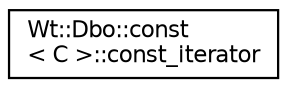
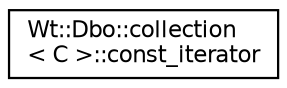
node "Wt::Dbo::const < C >::const_iterator": label "Wt::Dbo::const < C >::const_iterator" -> "Wt::Dbo::collection < C >::const_iterator"
